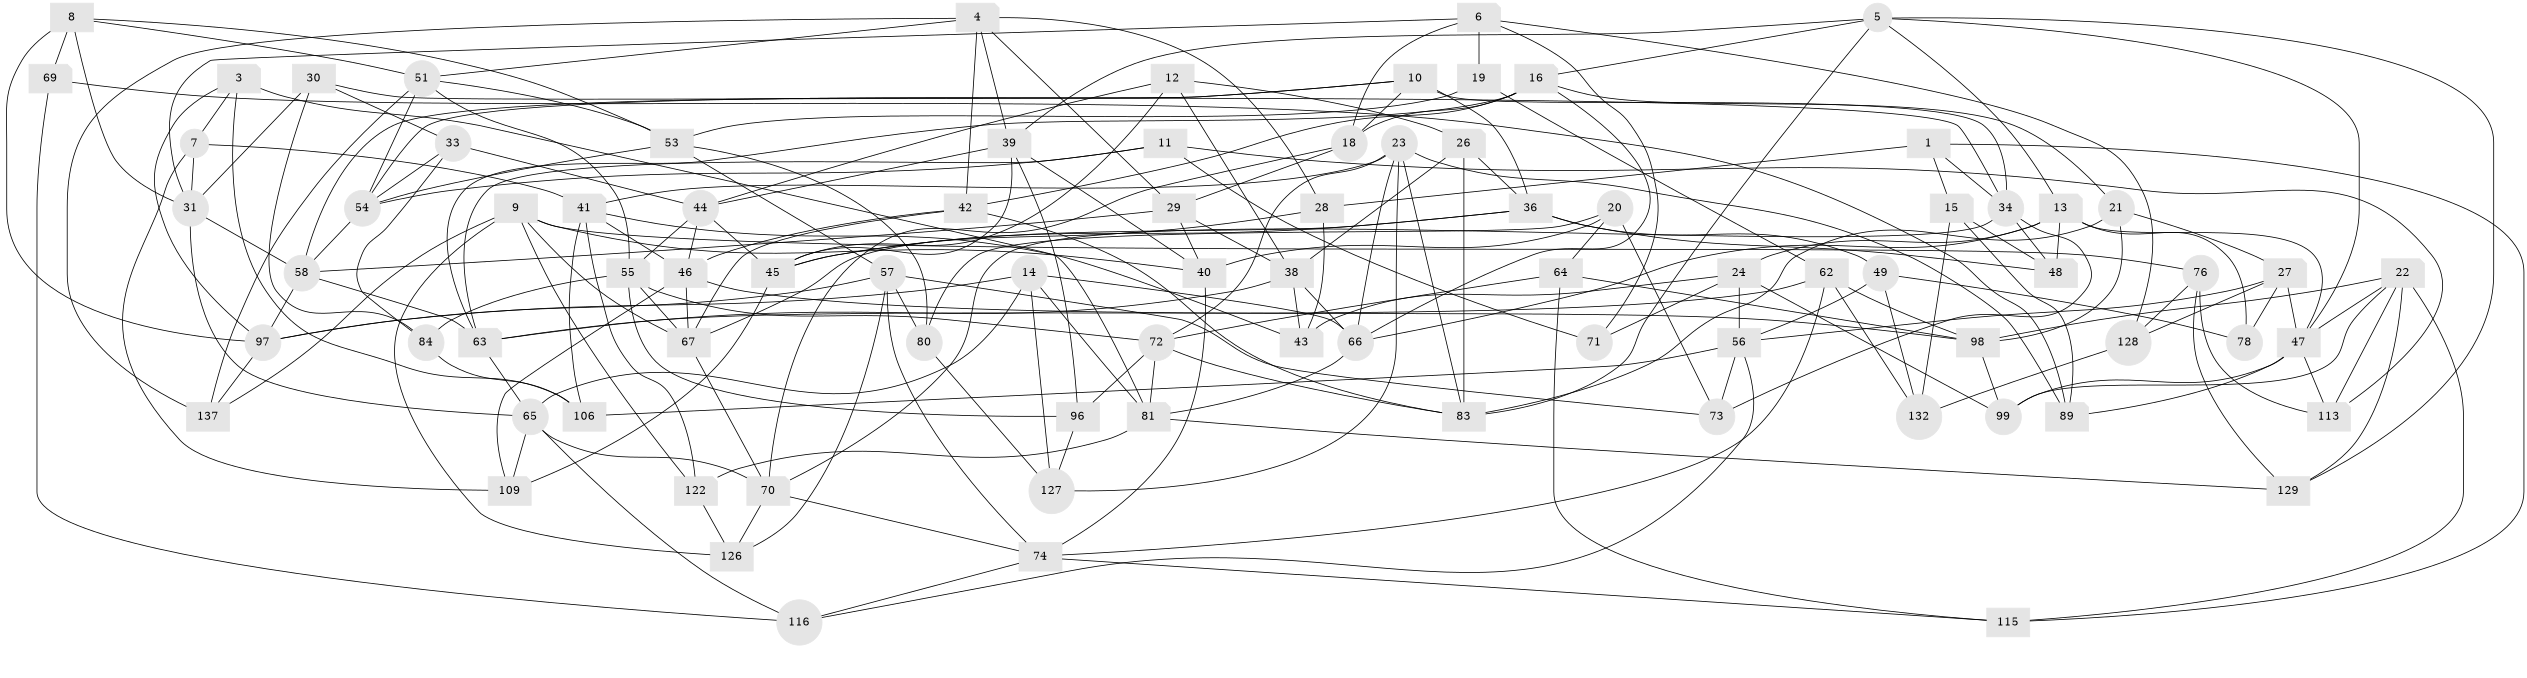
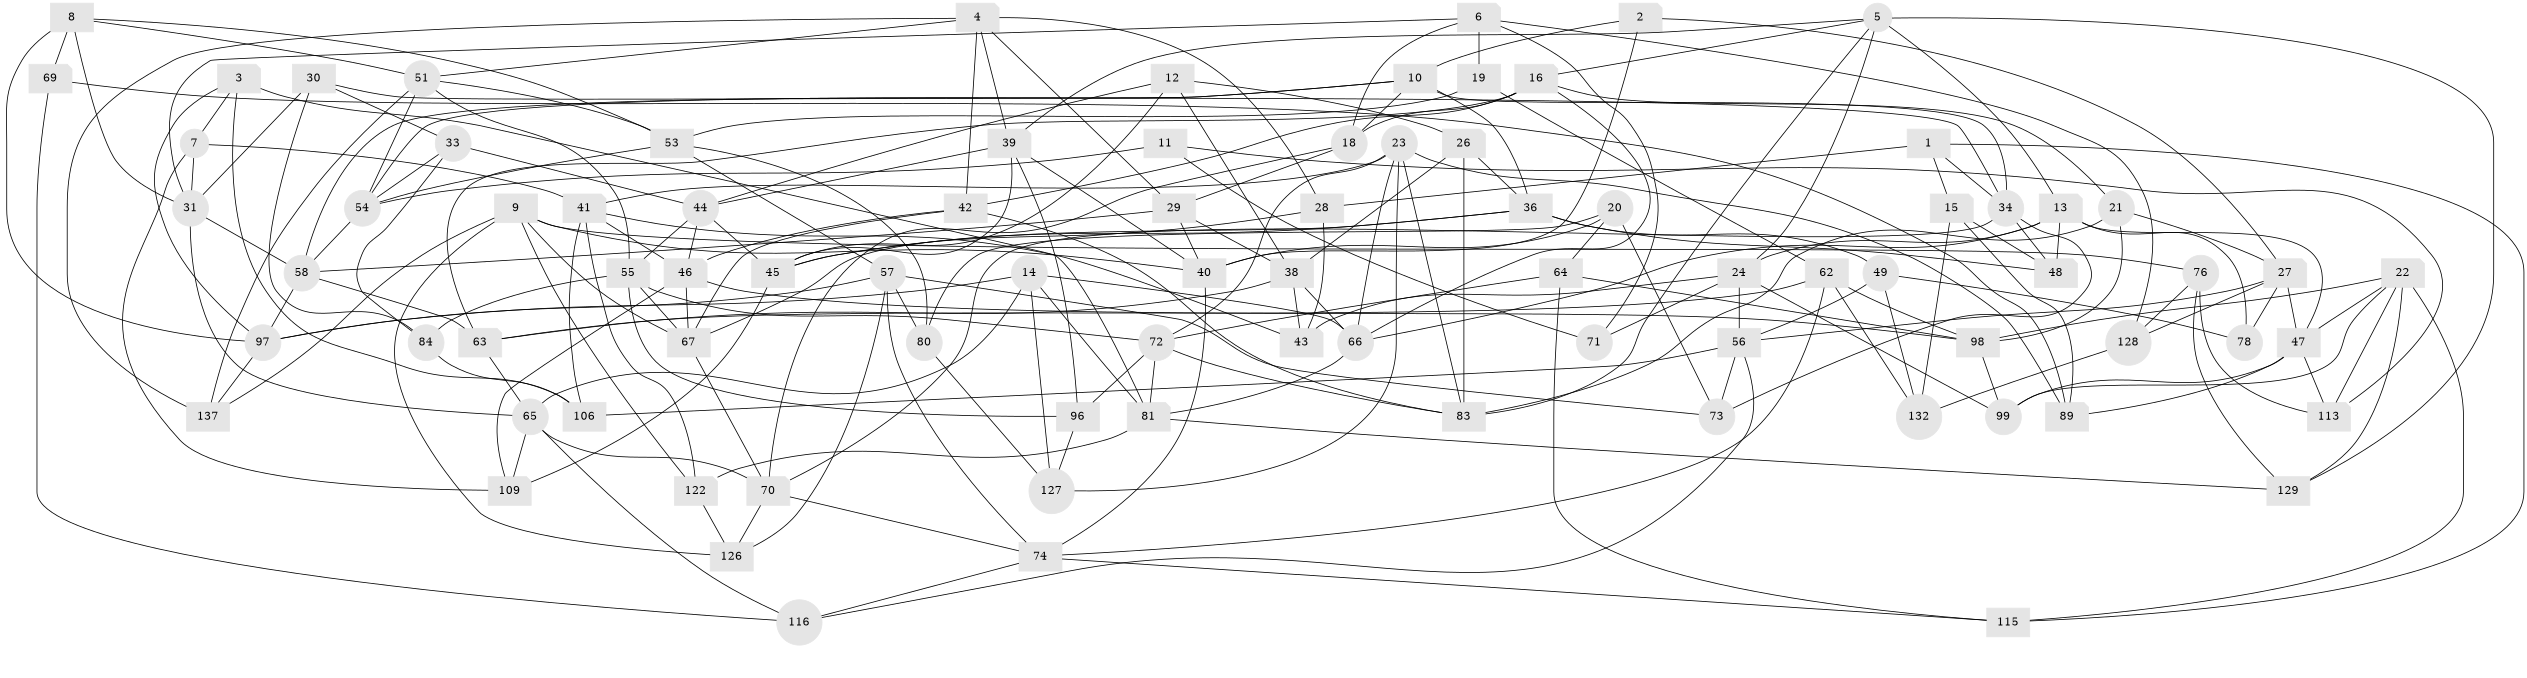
node "2": added
edge "5" -- "47": now "5" -- "24"
edge "11" -- "63": removed
